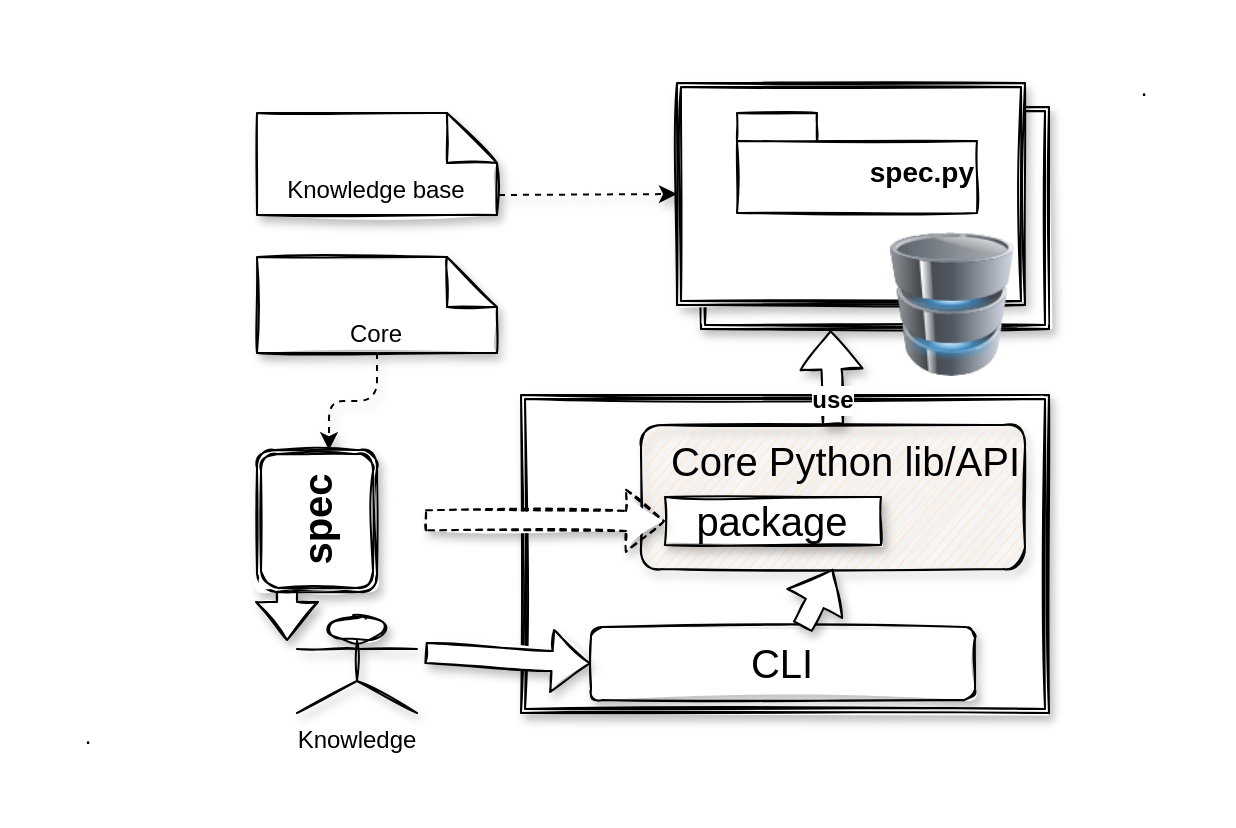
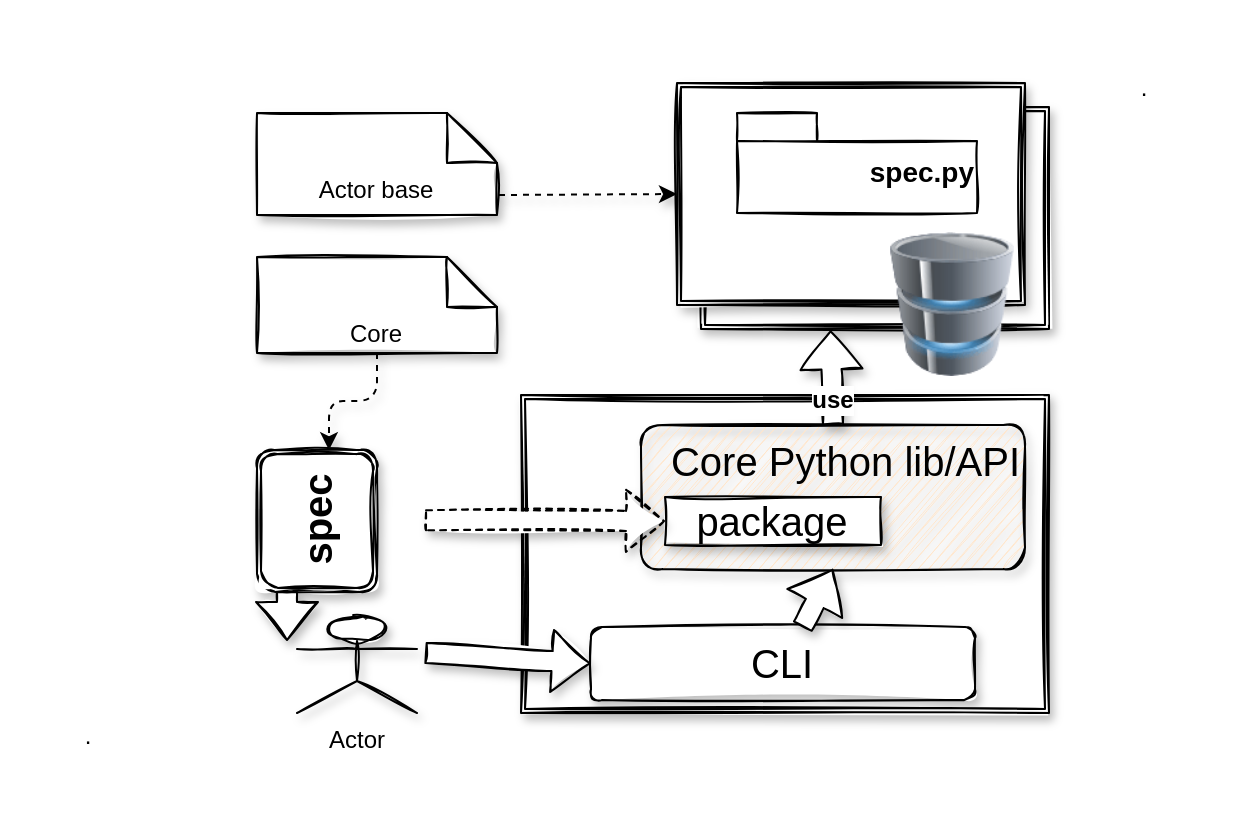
node "Knowledge base": label "Knowledge base" -> "Actor base"
node "Knowledge": label "Knowledge" -> "Actor"
